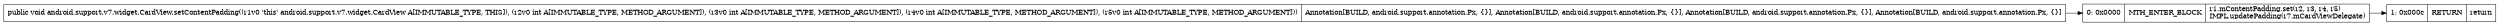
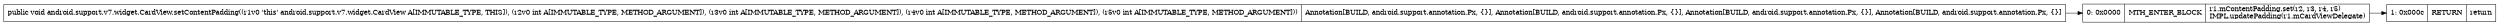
node "0: 0x0000": text "IMPL.updatePadding(r7.mCardViewDelegate)" -> "IMPL.updatePadding(r1.mCardViewDelegate)"
